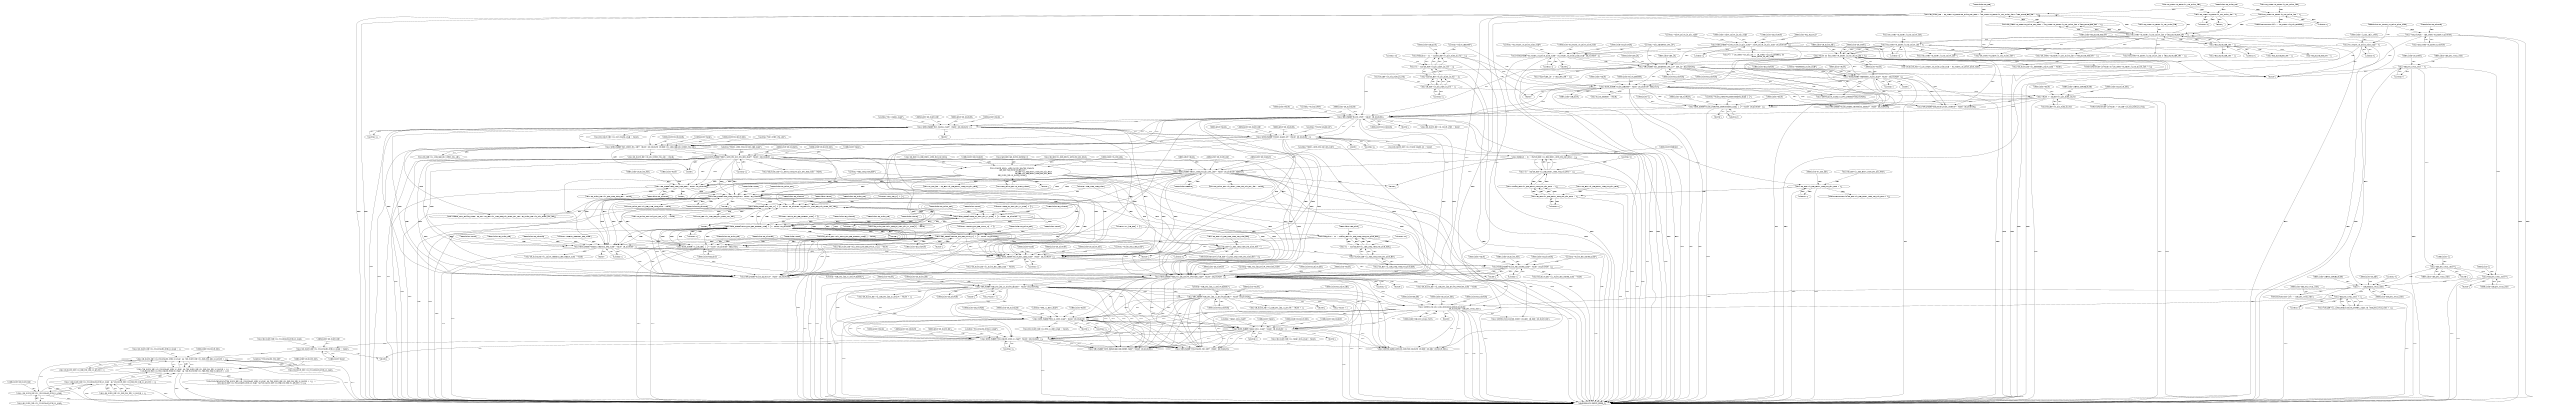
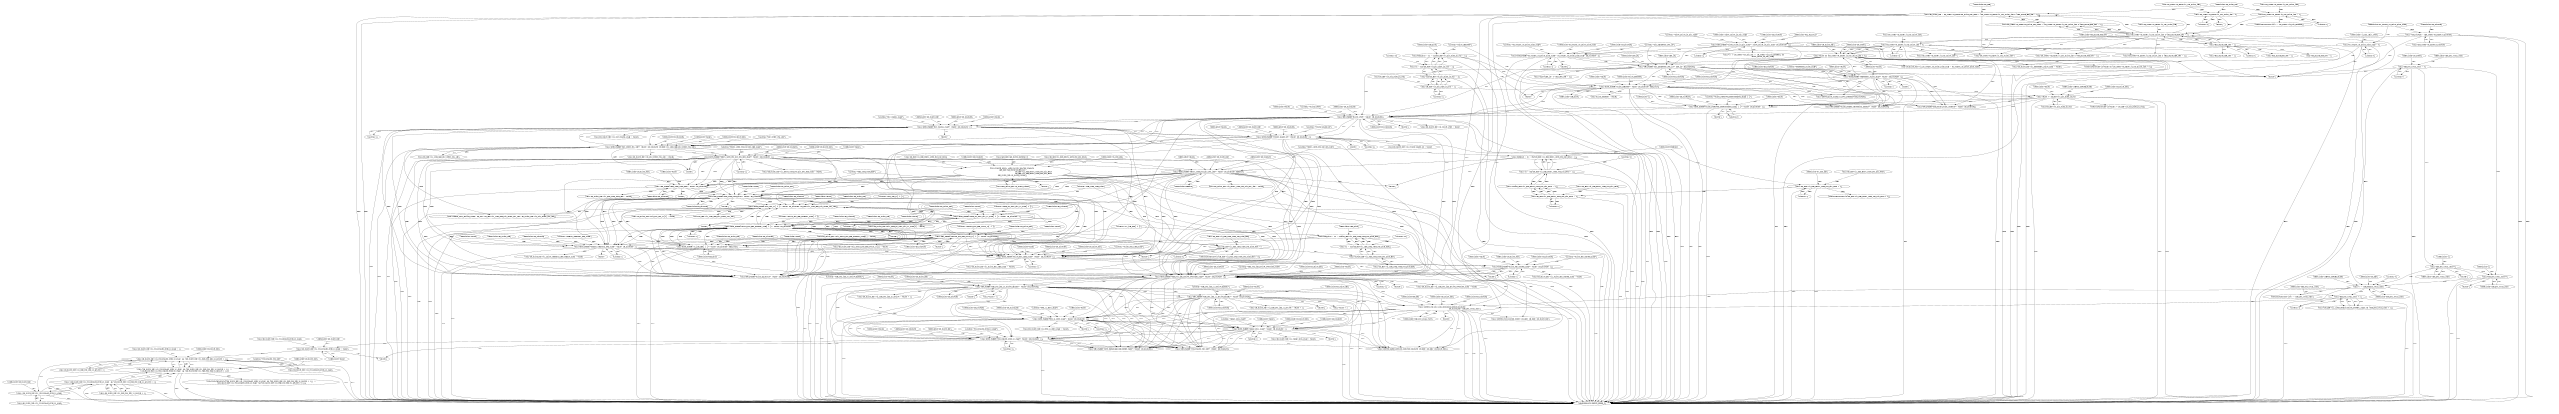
node "(Call,st_rps_idx = ps_sps->i1_num_short_term_ref_pic_sets)": removed
node "(Call,ps_slice_hdr->i1_num_long_term_pics = value)": removed
